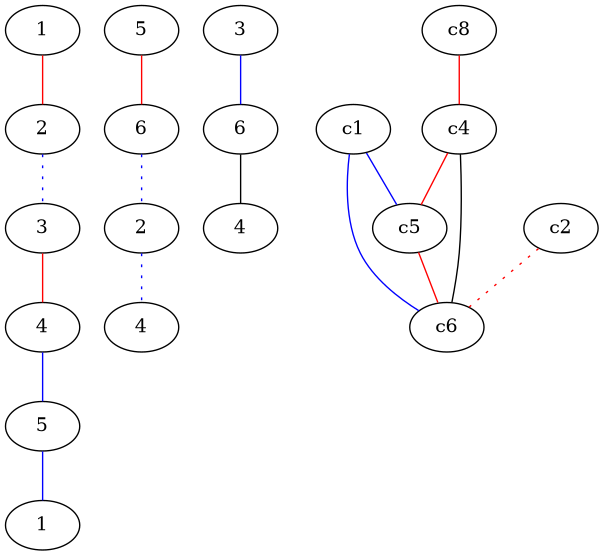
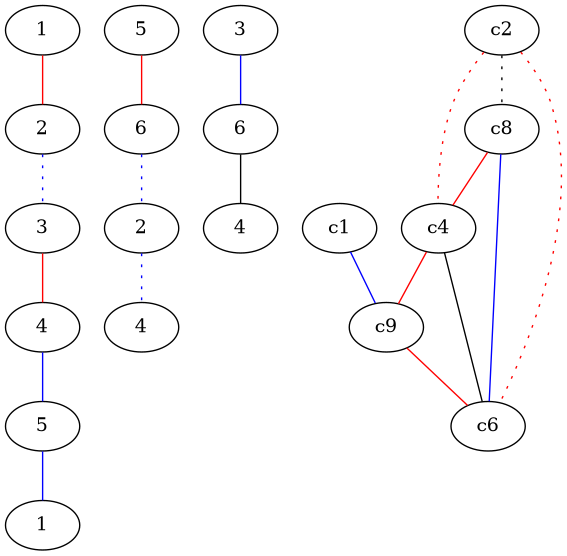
edge "c2" -- "c8": added
edge "c2" -- "c4": added
node "c5": label "c5" -> "c9"
edge "c1" -- "c6": now "c8" -- "c6"
